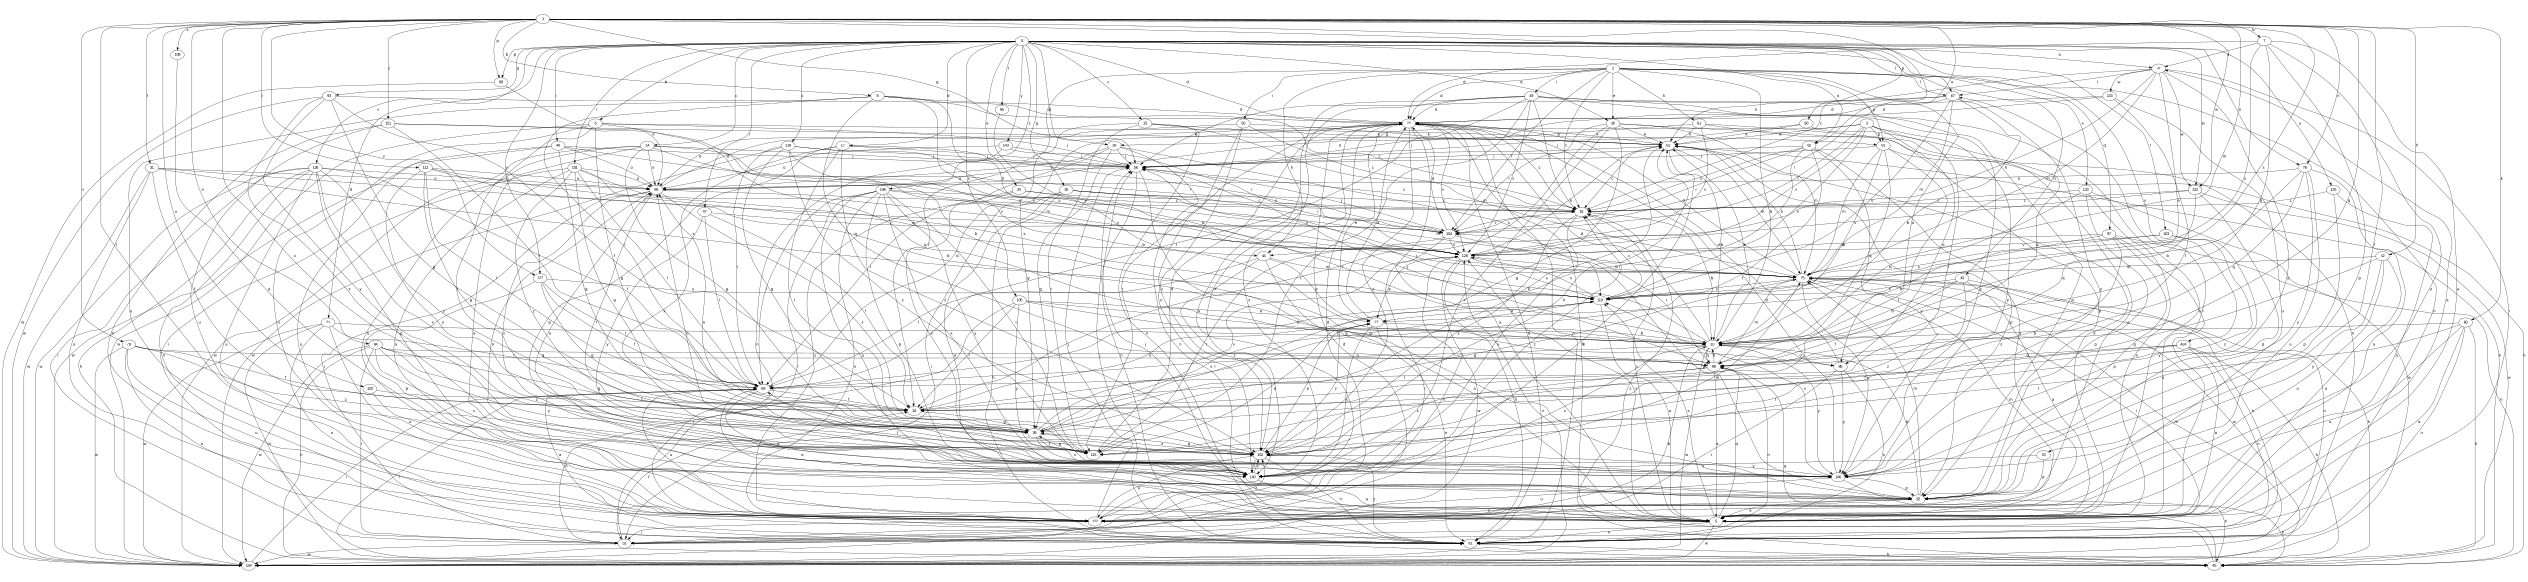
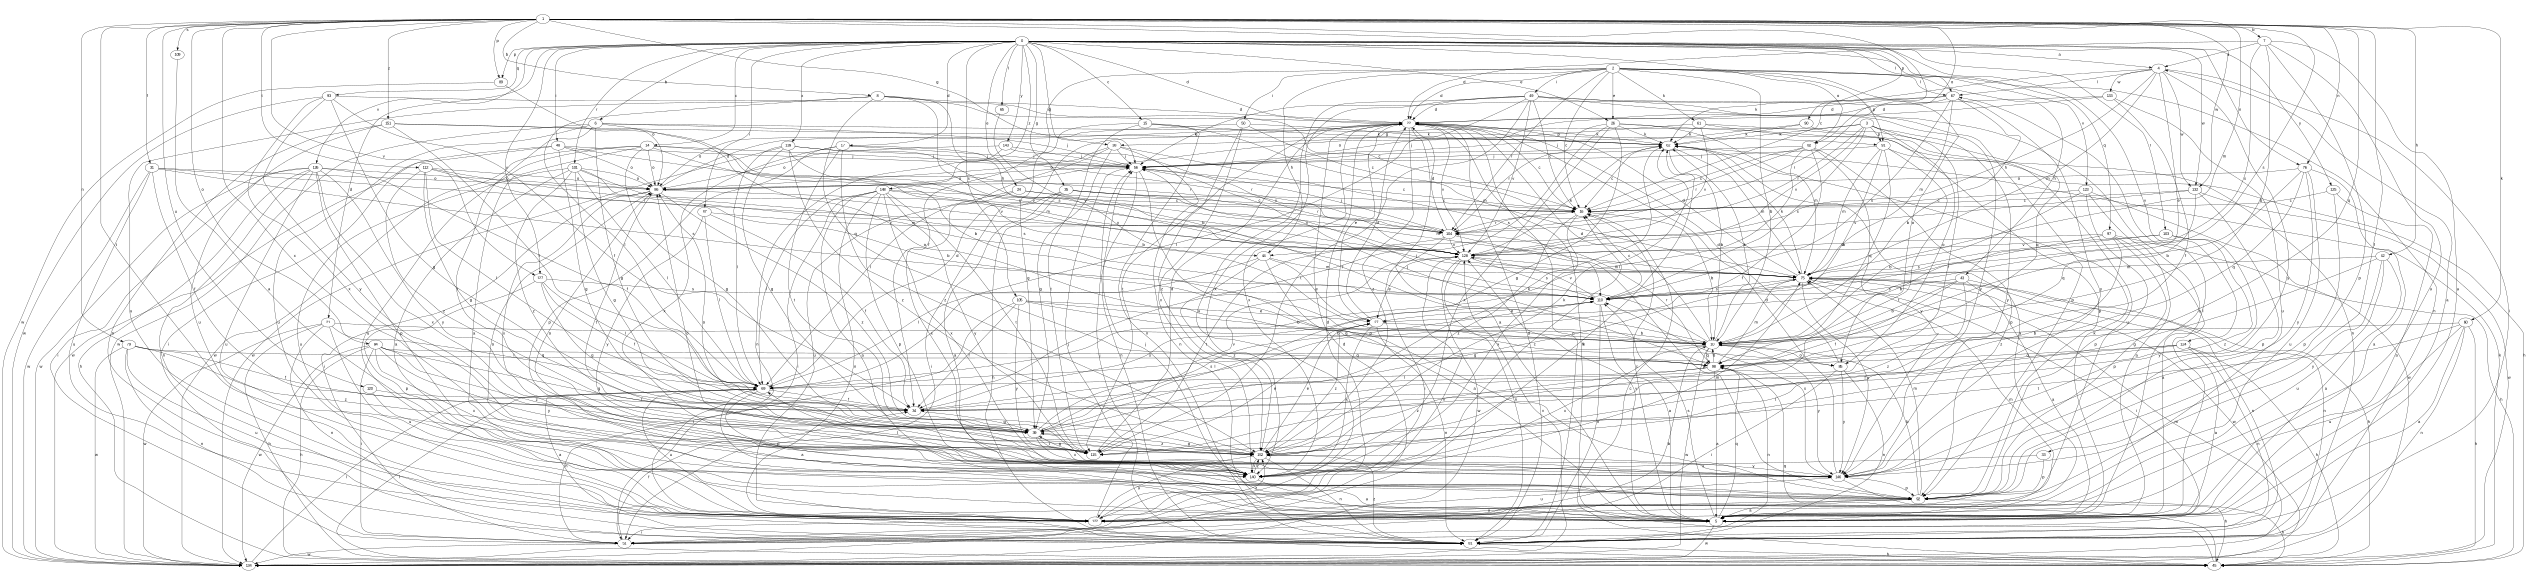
node "424": label "424" -> "124"
edge "5" -> "81": now "110" -> "81"
